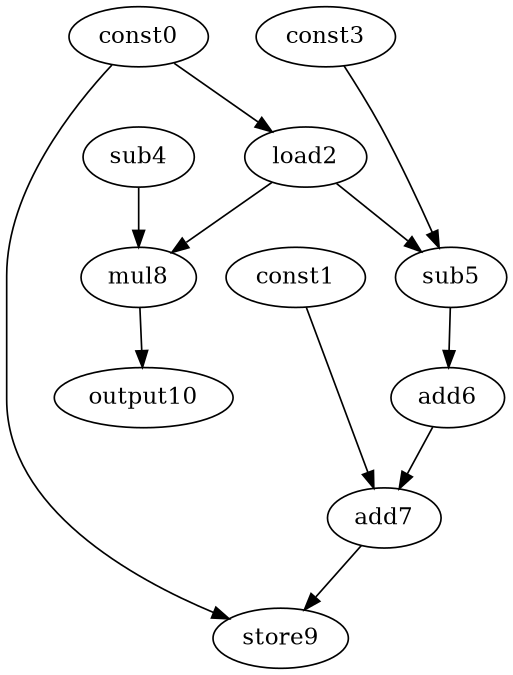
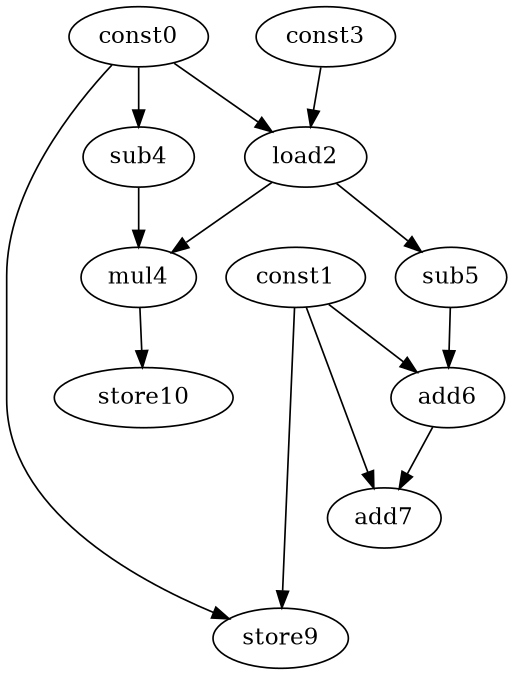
edge "const0" -> "sub4": added
edge "const3" -> "sub5": now "const3" -> "load2"
node "mul8": label "mul8" -> "mul4"
edge "const1" -> "add6": added
node "output10": label "output10" -> "store10"
edge "add7" -> "store9": now "const1" -> "store9"
